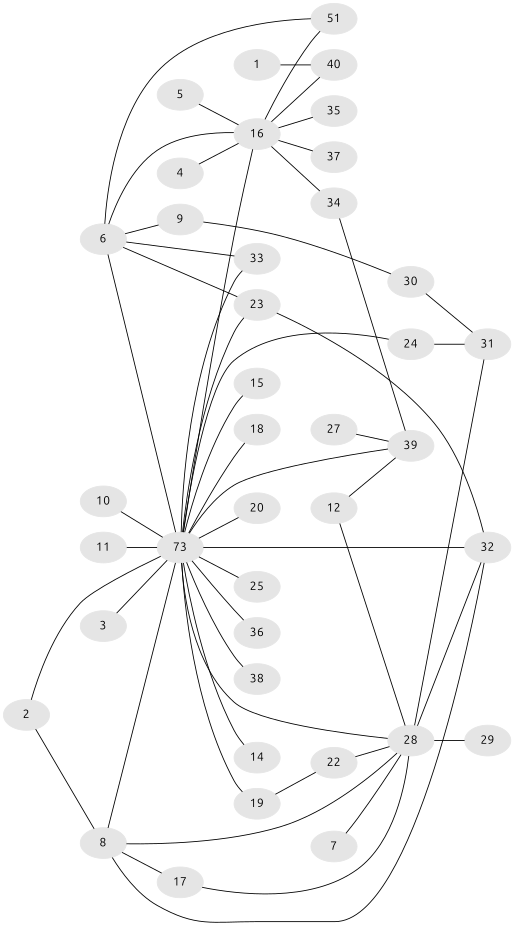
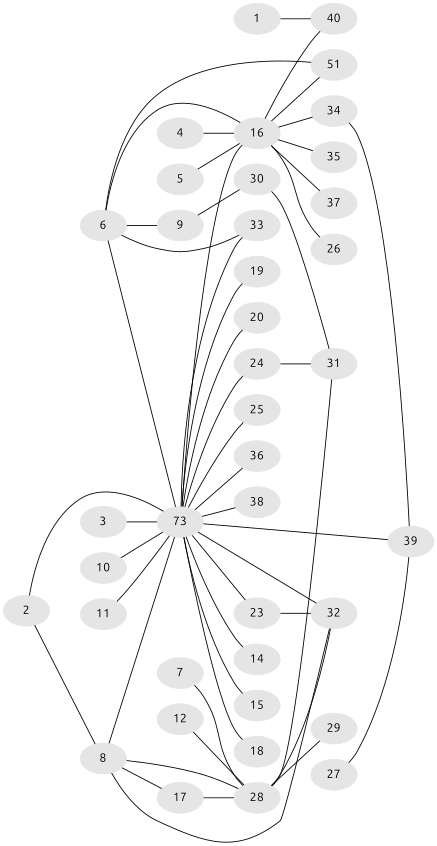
node "26": added
edge "6" -- "23": removed
edge "39" -- "12": removed
edge "73" -- "28": removed
node "22": removed
